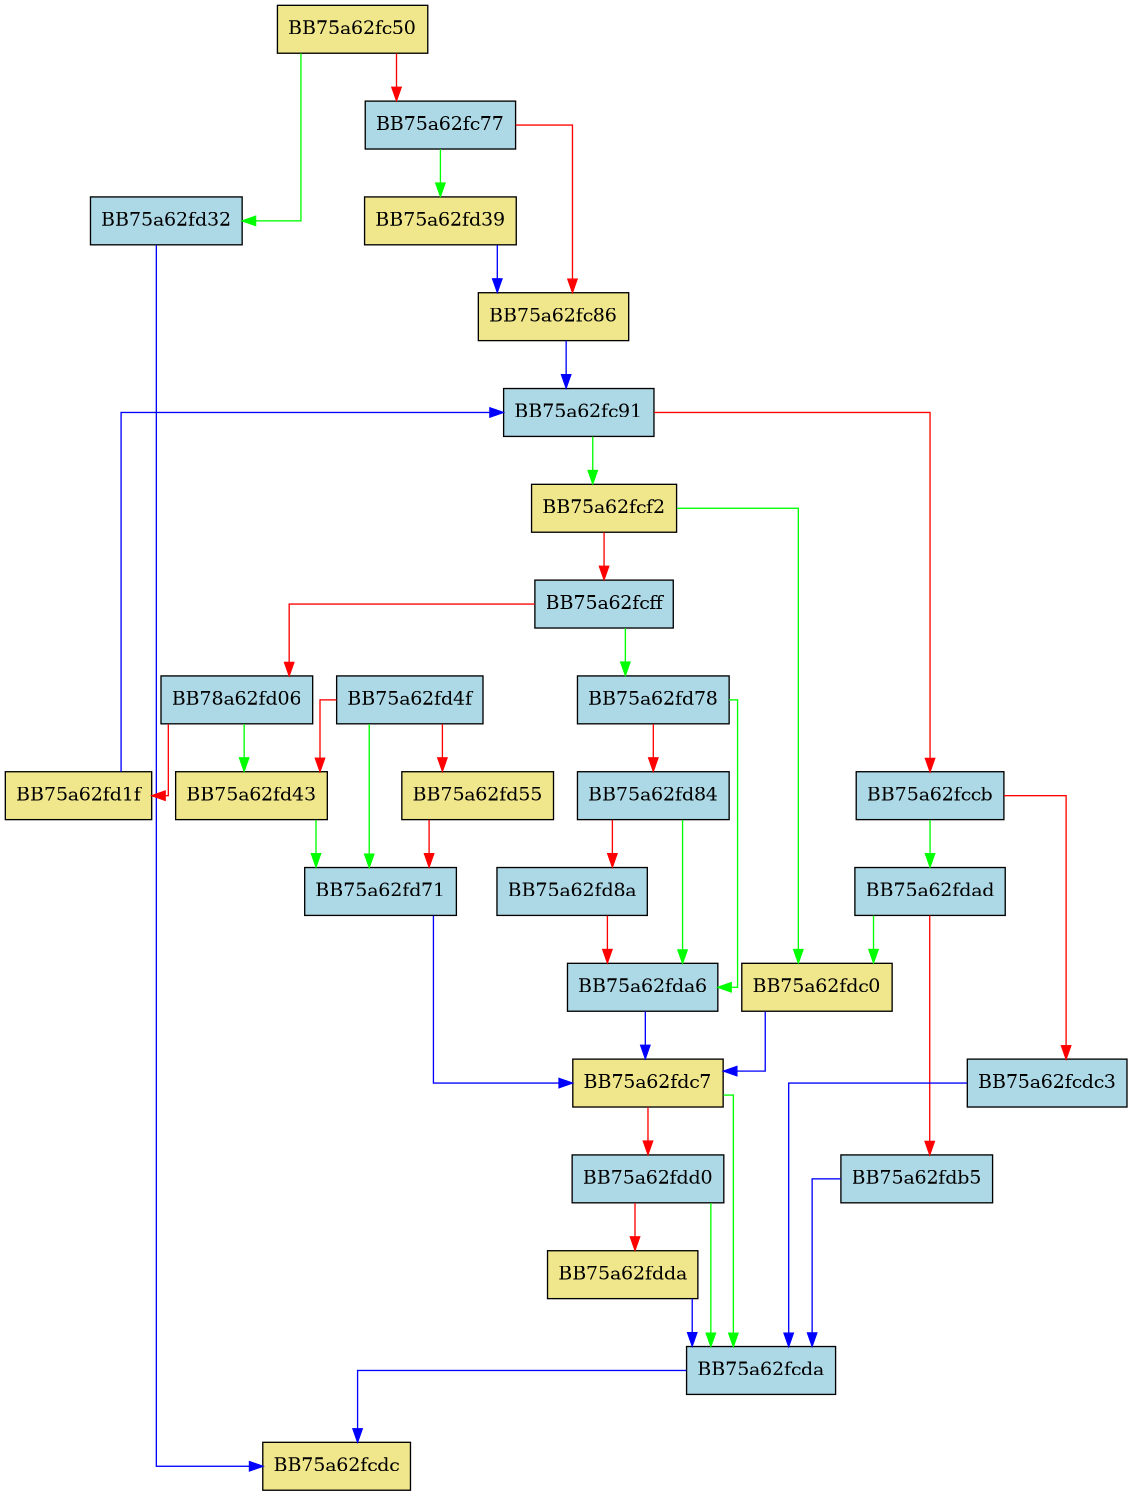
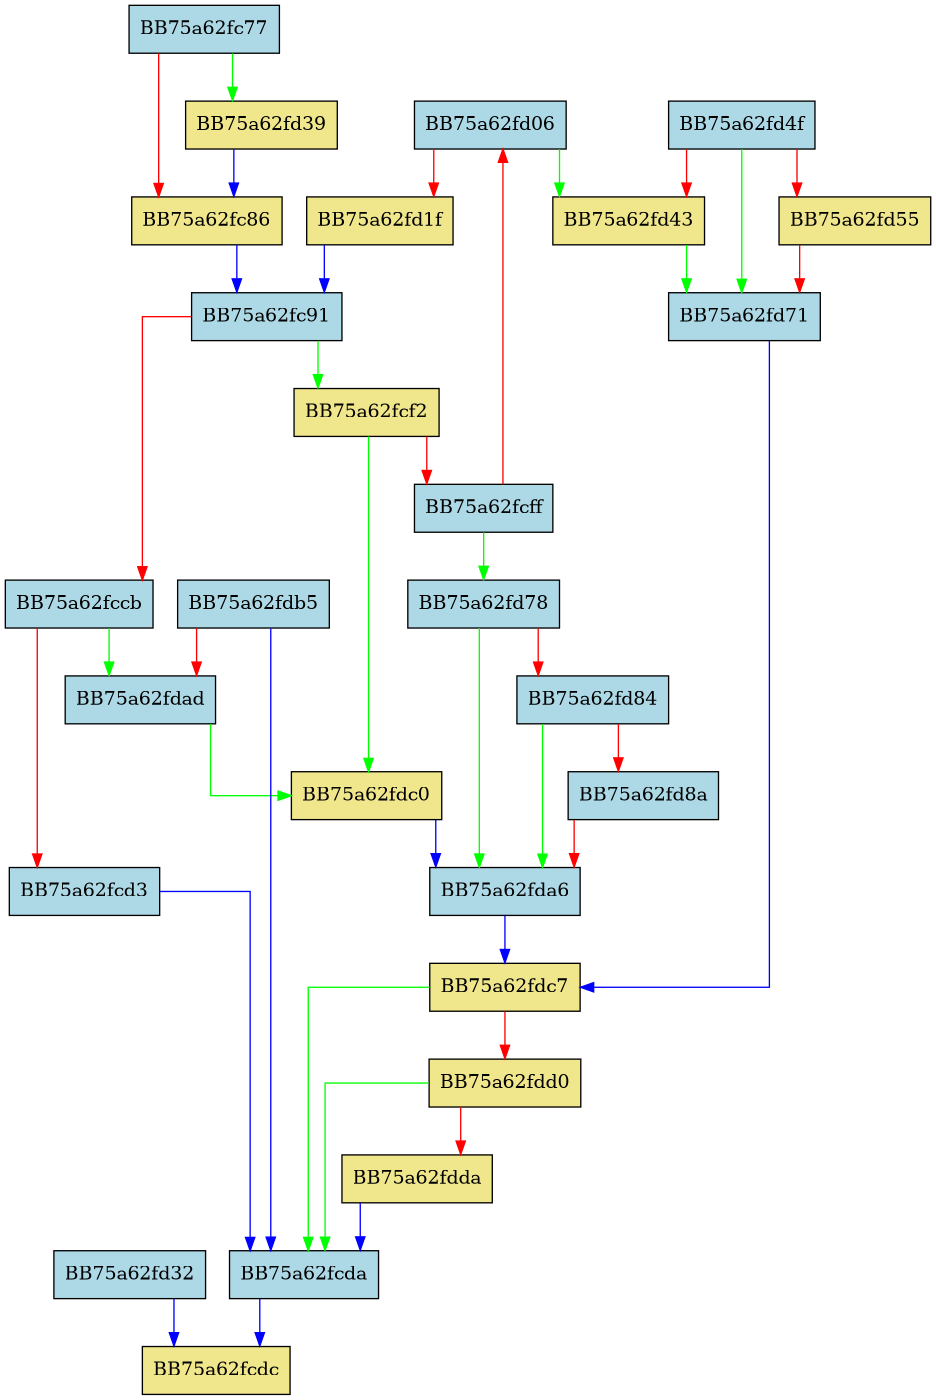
node "BB75a62fc50": removed
node "BB78a62fd06": label "BB78a62fd06" -> "BB75a62fd06"
edge "BB75a62fdad" -> "BB75a62fdb5": reversed
edge "BB75a62fdc0" -> "BB75a62fdc7": now "BB75a62fdc0" -> "BB75a62fda6"
node "BB75a62fcdc3": label "BB75a62fcdc3" -> "BB75a62fcd3"
node "BB75a62fdd0": fillcolor lightblue -> khaki
